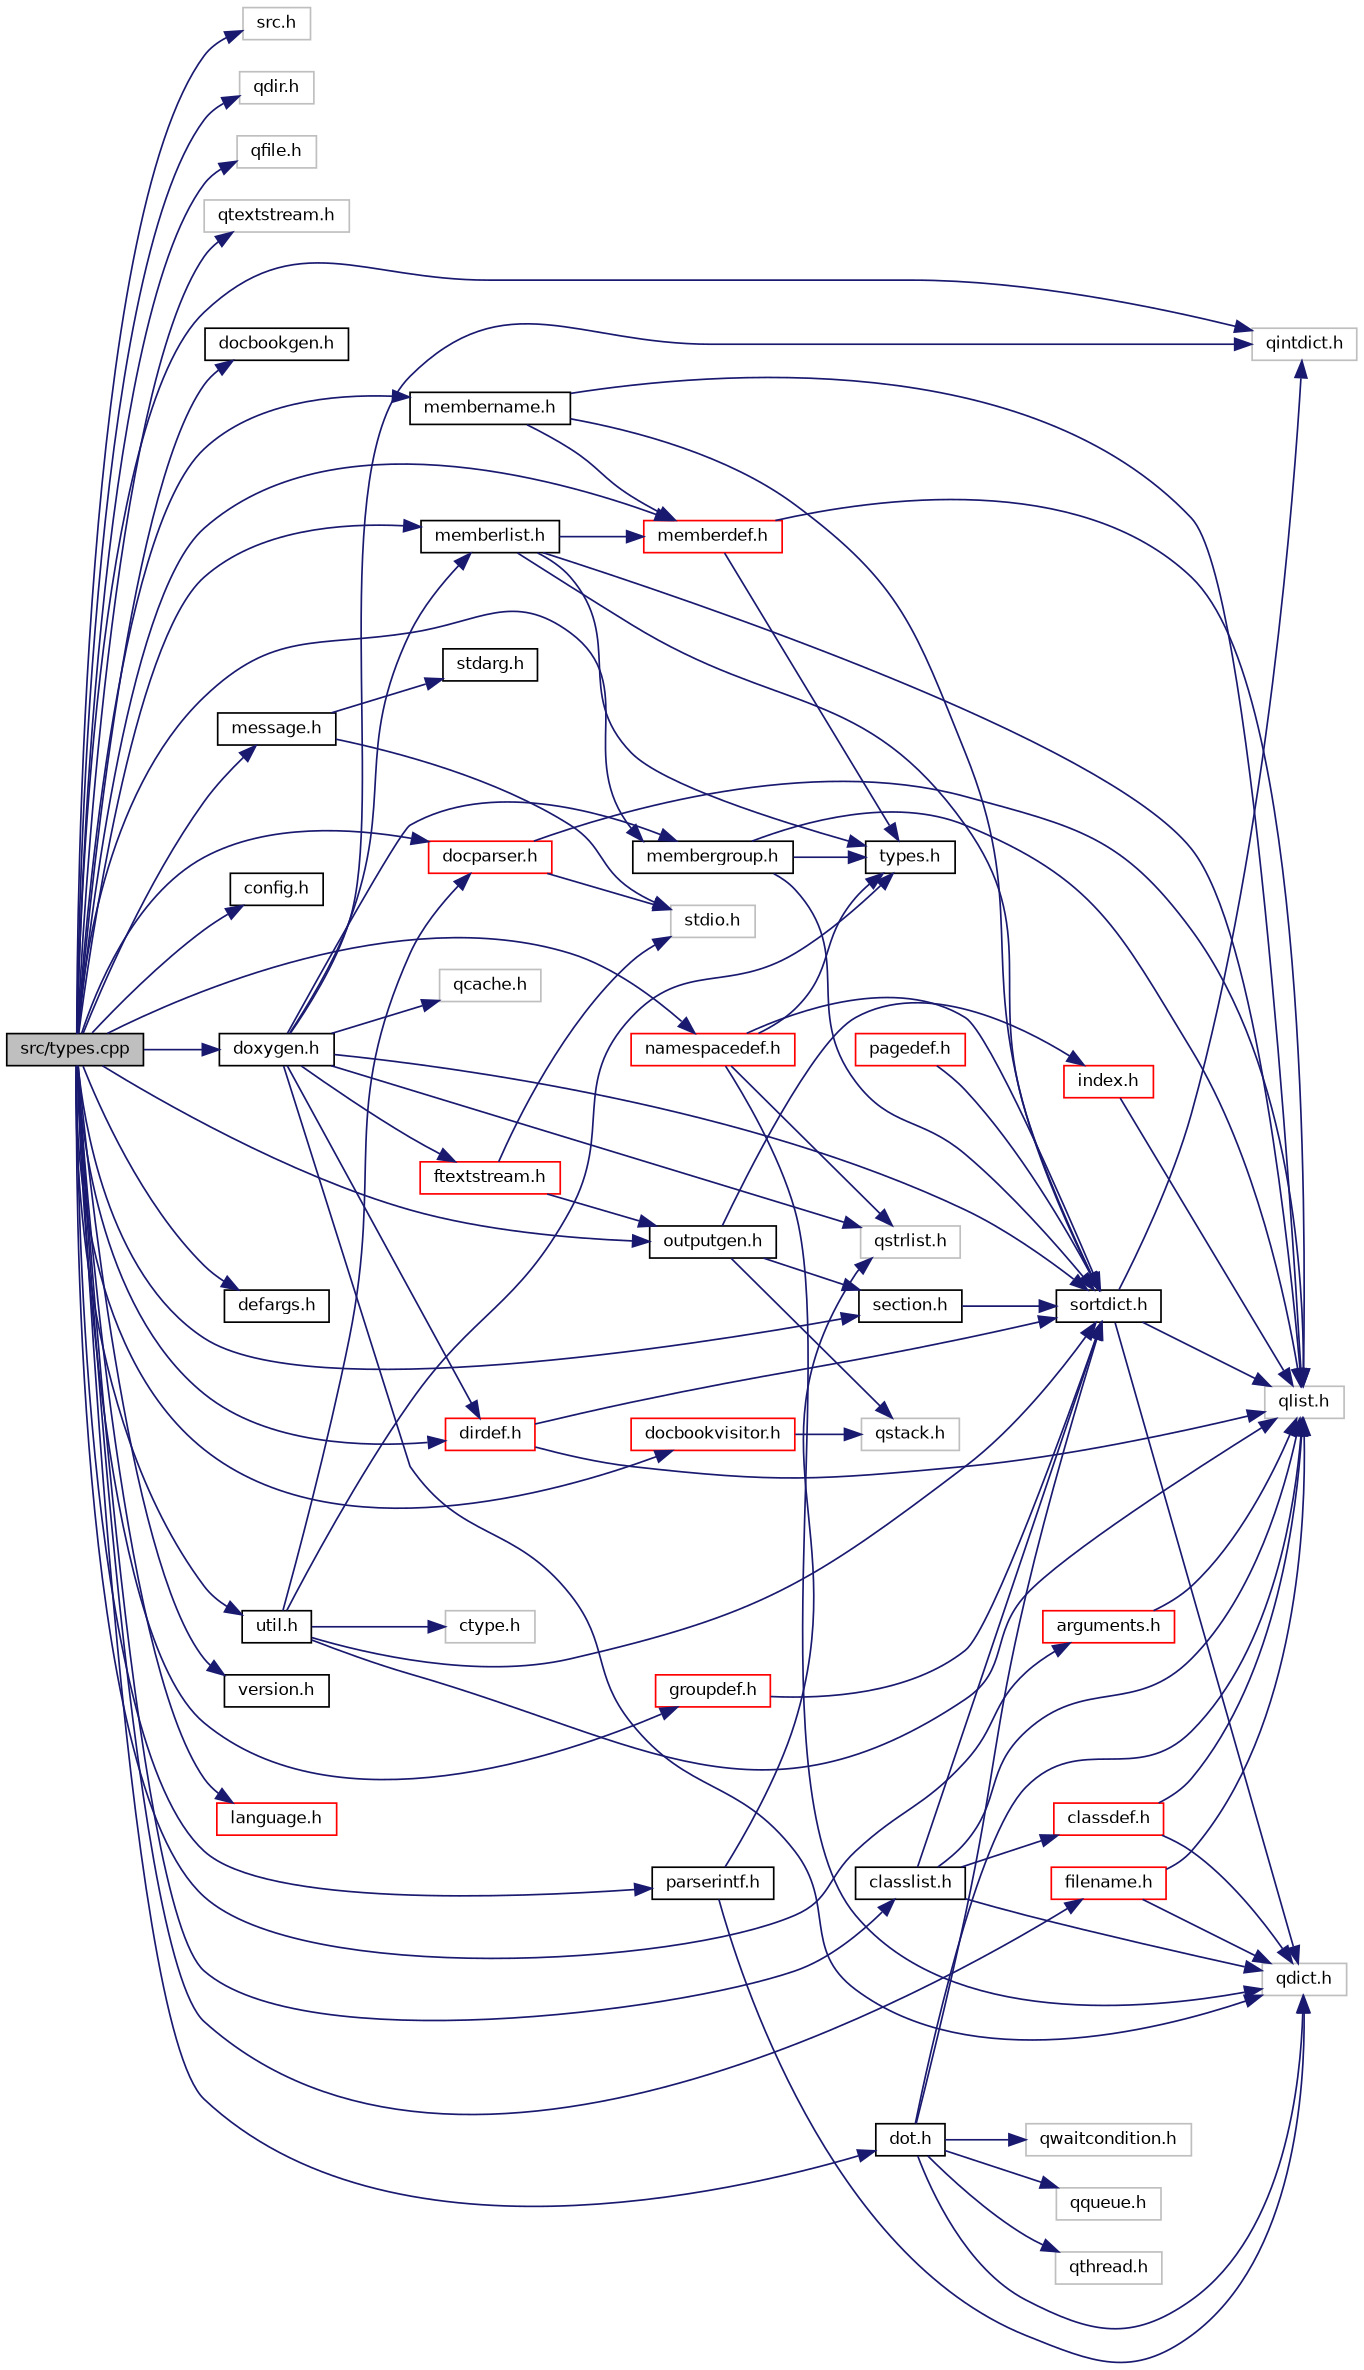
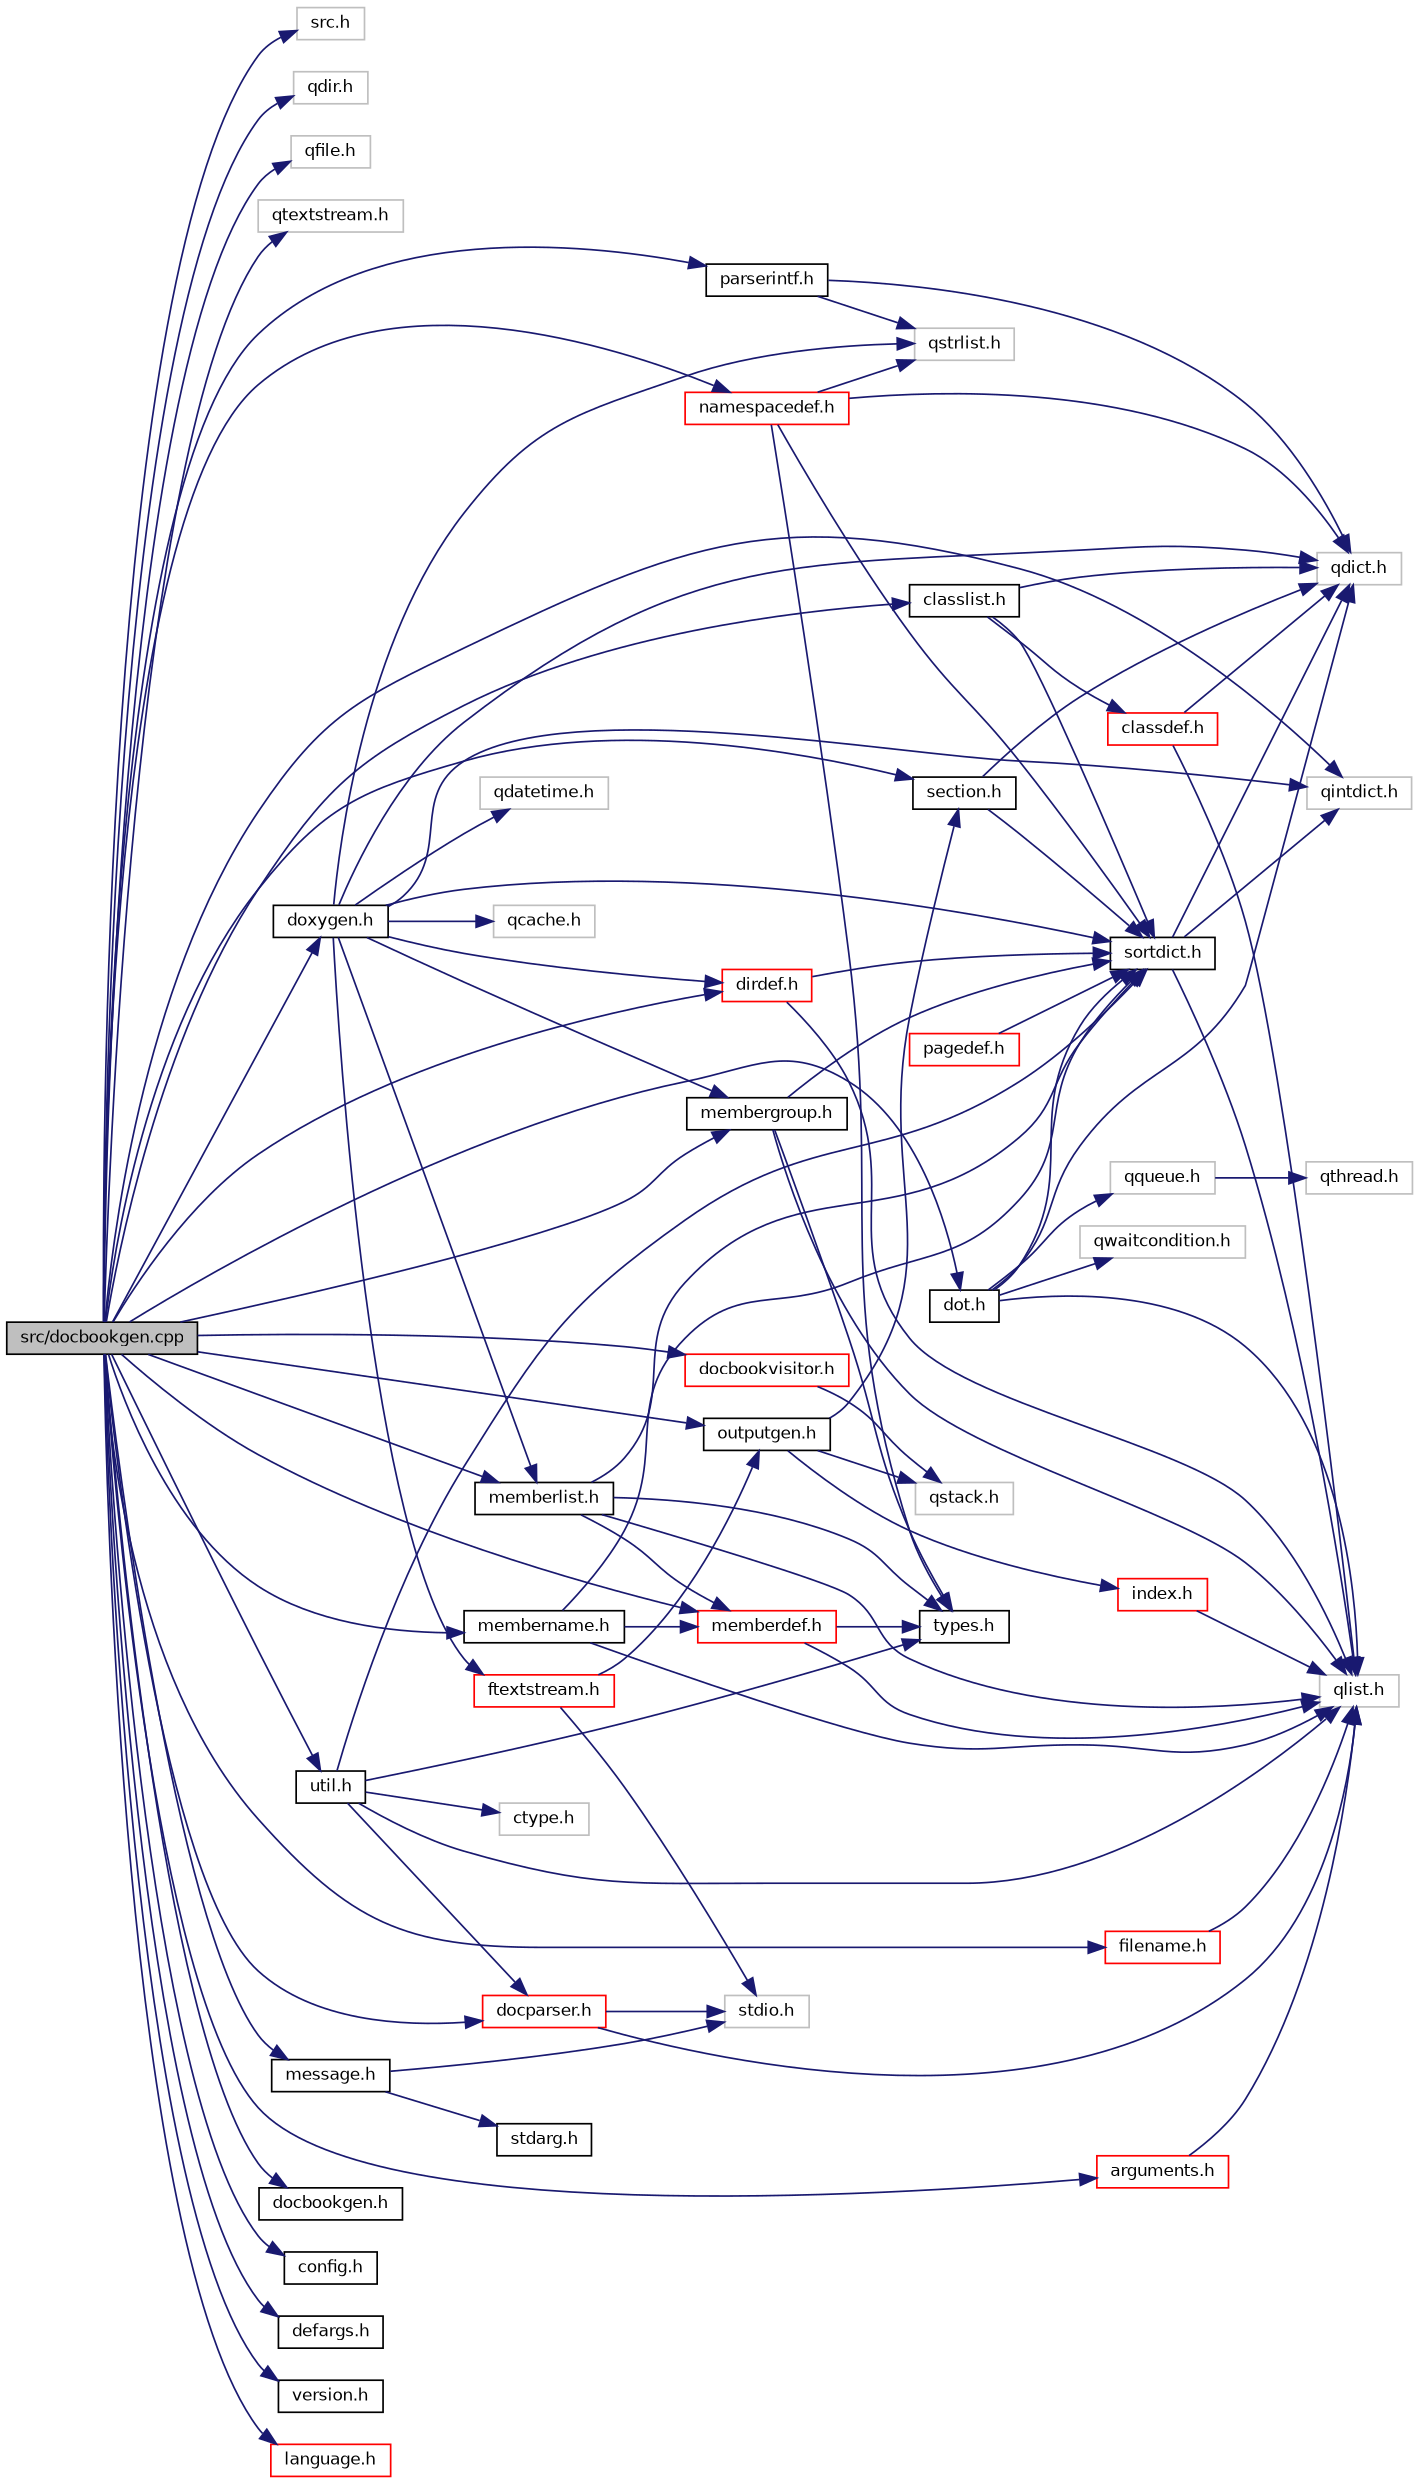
node "qdatetime.h": added
node "src/types.cpp": label "src/types.cpp" -> "src/docbookgen.cpp"
edge "classlist.h" -> "qlist.h": removed
node "groupdef.h": removed
edge "filename.h" -> "qdict.h": now "section.h" -> "qdict.h"
edge "dot.h" -> "qthread.h": now "qqueue.h" -> "qthread.h"
